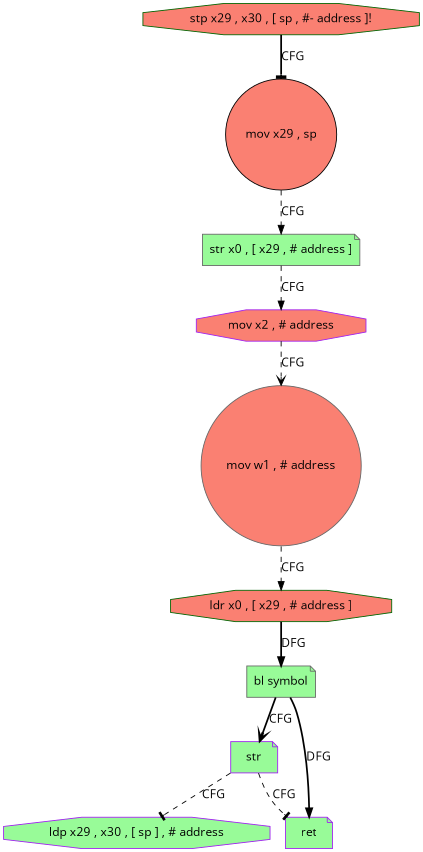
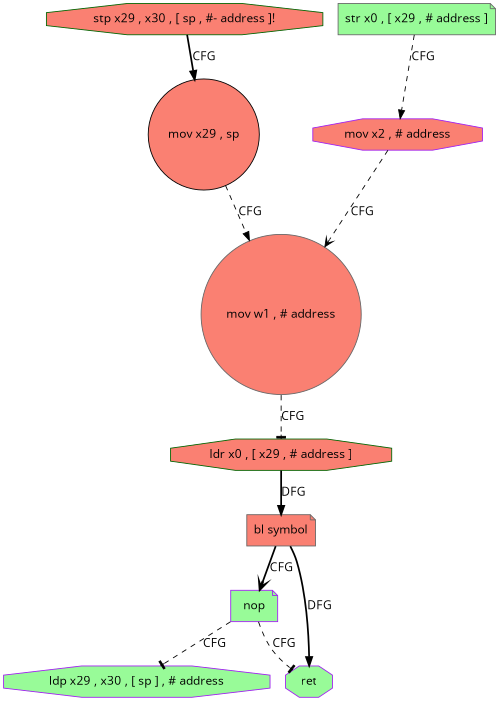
edge "stp x29 , x30 , [ sp , #- address ]!" -> "mov x29 , sp": arrowhead tee -> normal
edge "mov x29 , sp" -> "str x0 , [ x29 , # address ]": now "mov x29 , sp" -> "mov w1 , # address"
edge "mov w1 , # address" -> "ldr x0 , [ x29 , # address ]": arrowhead normal -> tee
node "bl symbol": fillcolor palegreen -> salmon
node "str": label "str" -> "nop"
node "ret": shape note -> octagon
